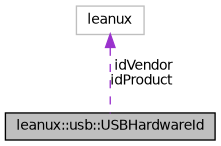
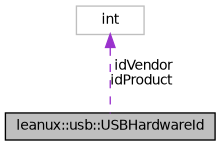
node "leanux": label "leanux" -> "int"
